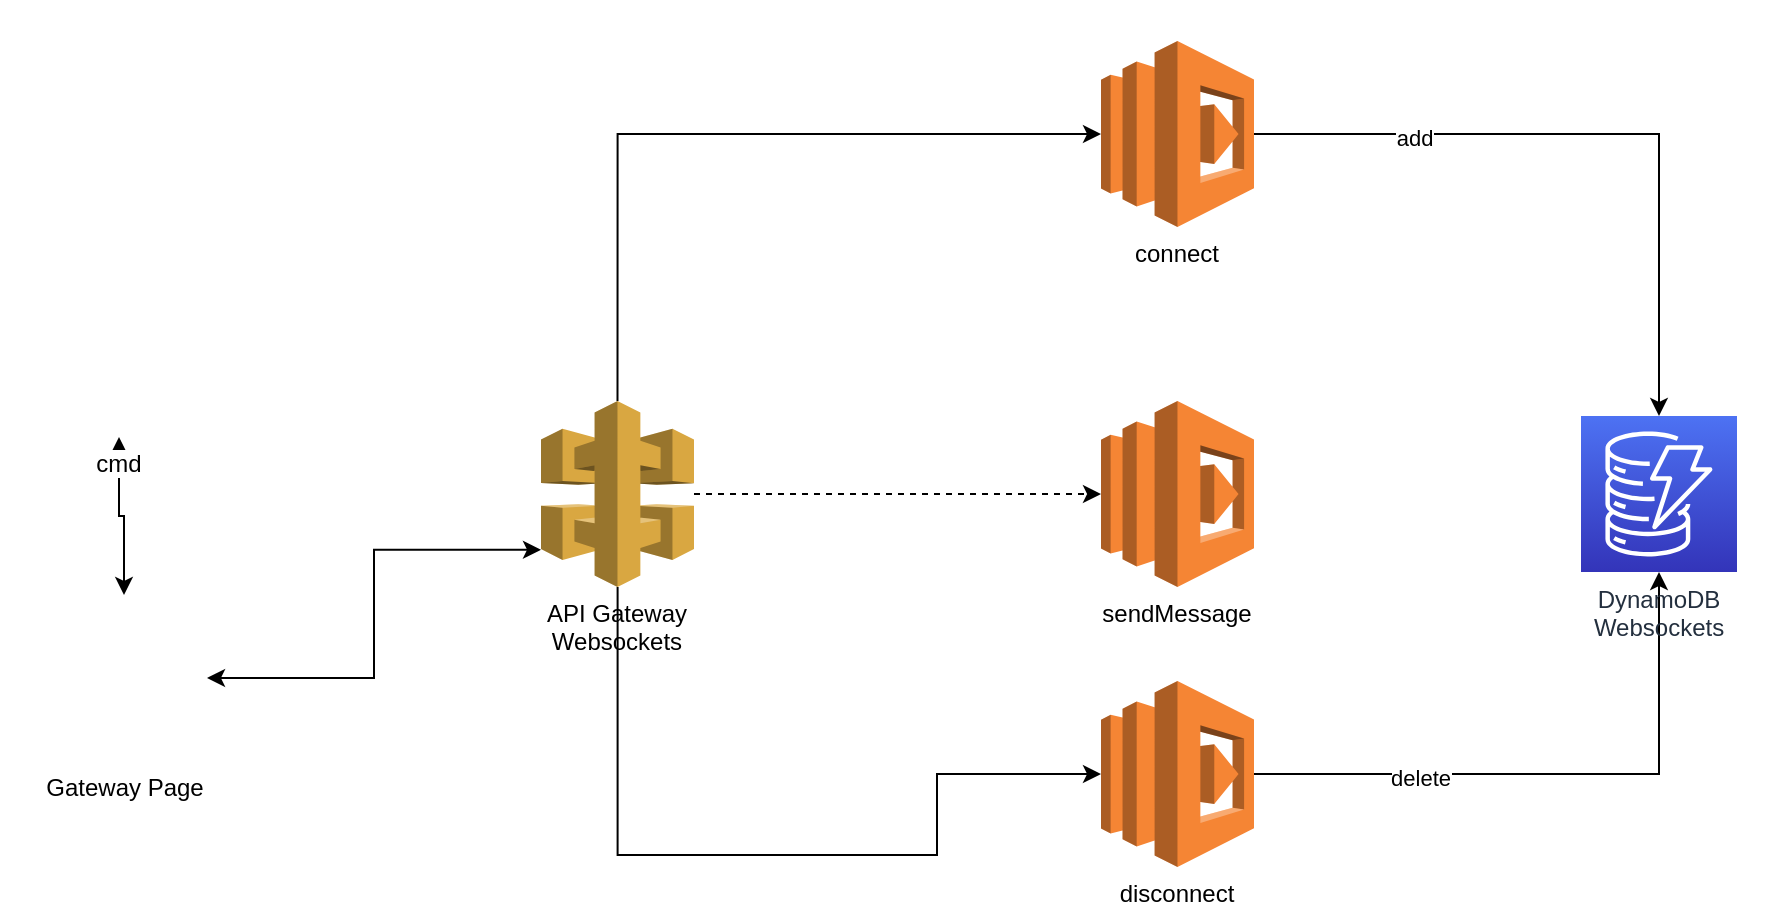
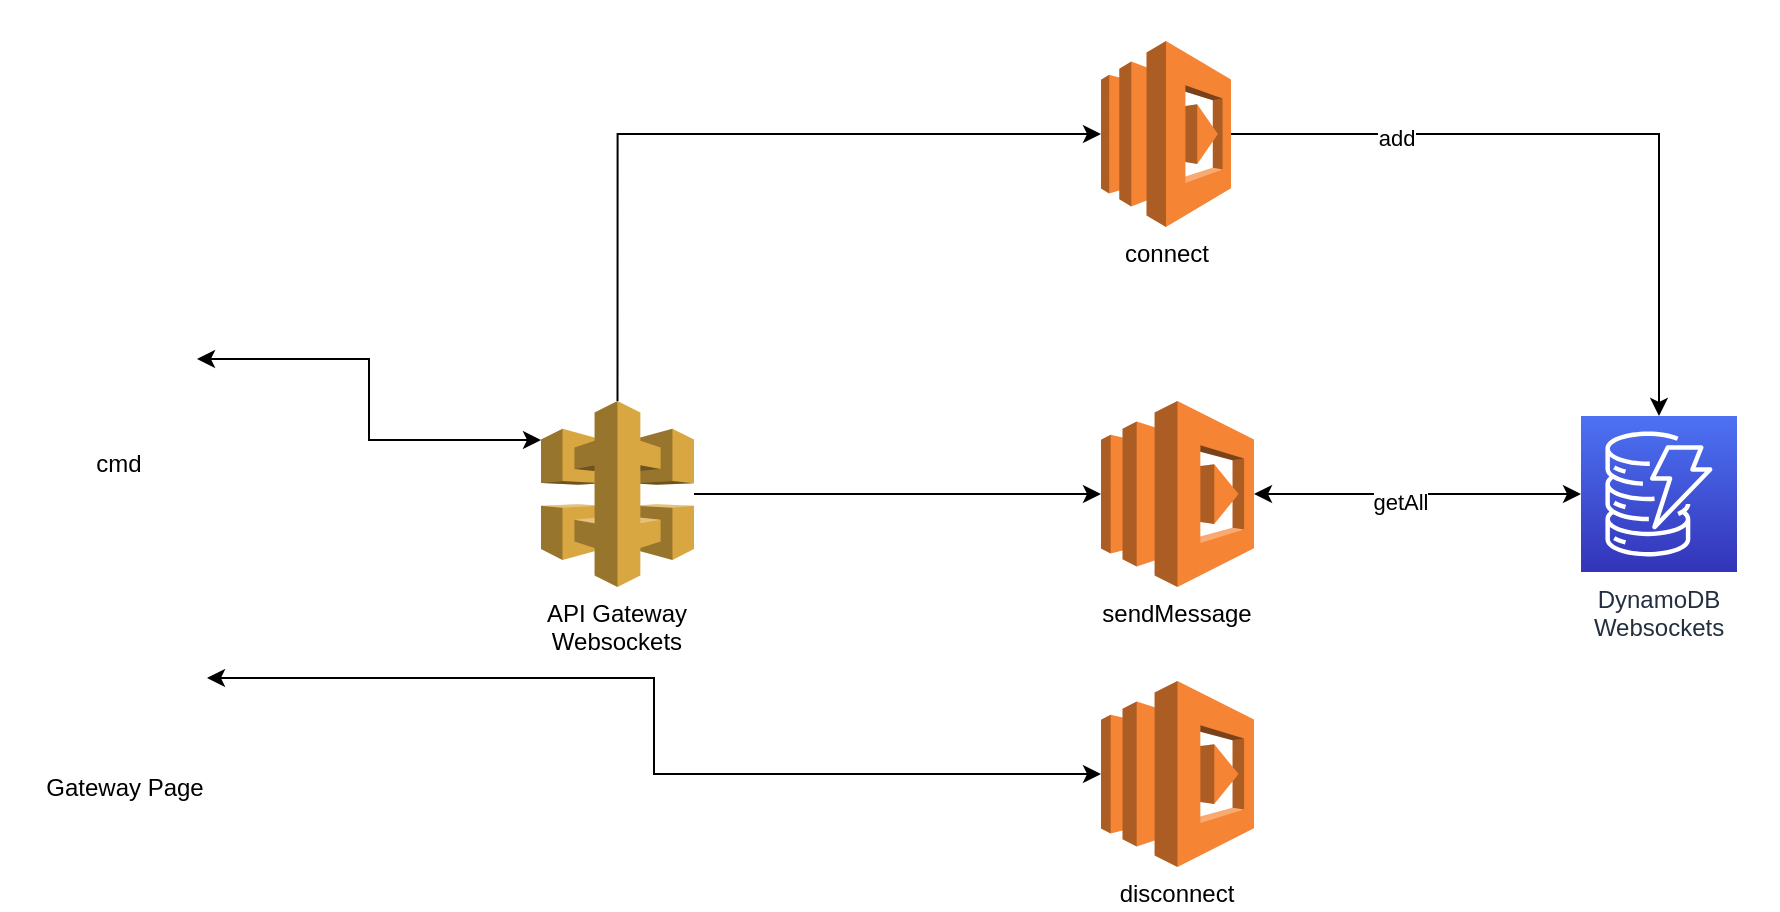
node "connect": size 153x186 -> 130x186
edge "API Gateway Websockets" -> "sendMessage": style dashed -> solid
edge "sendMessage" -- "DynamoDB Websockets": added, label "getAll"
edge "cmd" -- "Gateway Page": now "cmd" -- "API Gateway Websockets"
edge "API Gateway Websockets" -- "Gateway Page": now "disconnect" -- "Gateway Page"
edge "disconnect" -> "DynamoDB Websockets": removed, label "delete"
edge "API Gateway Websockets" -> "disconnect": removed
